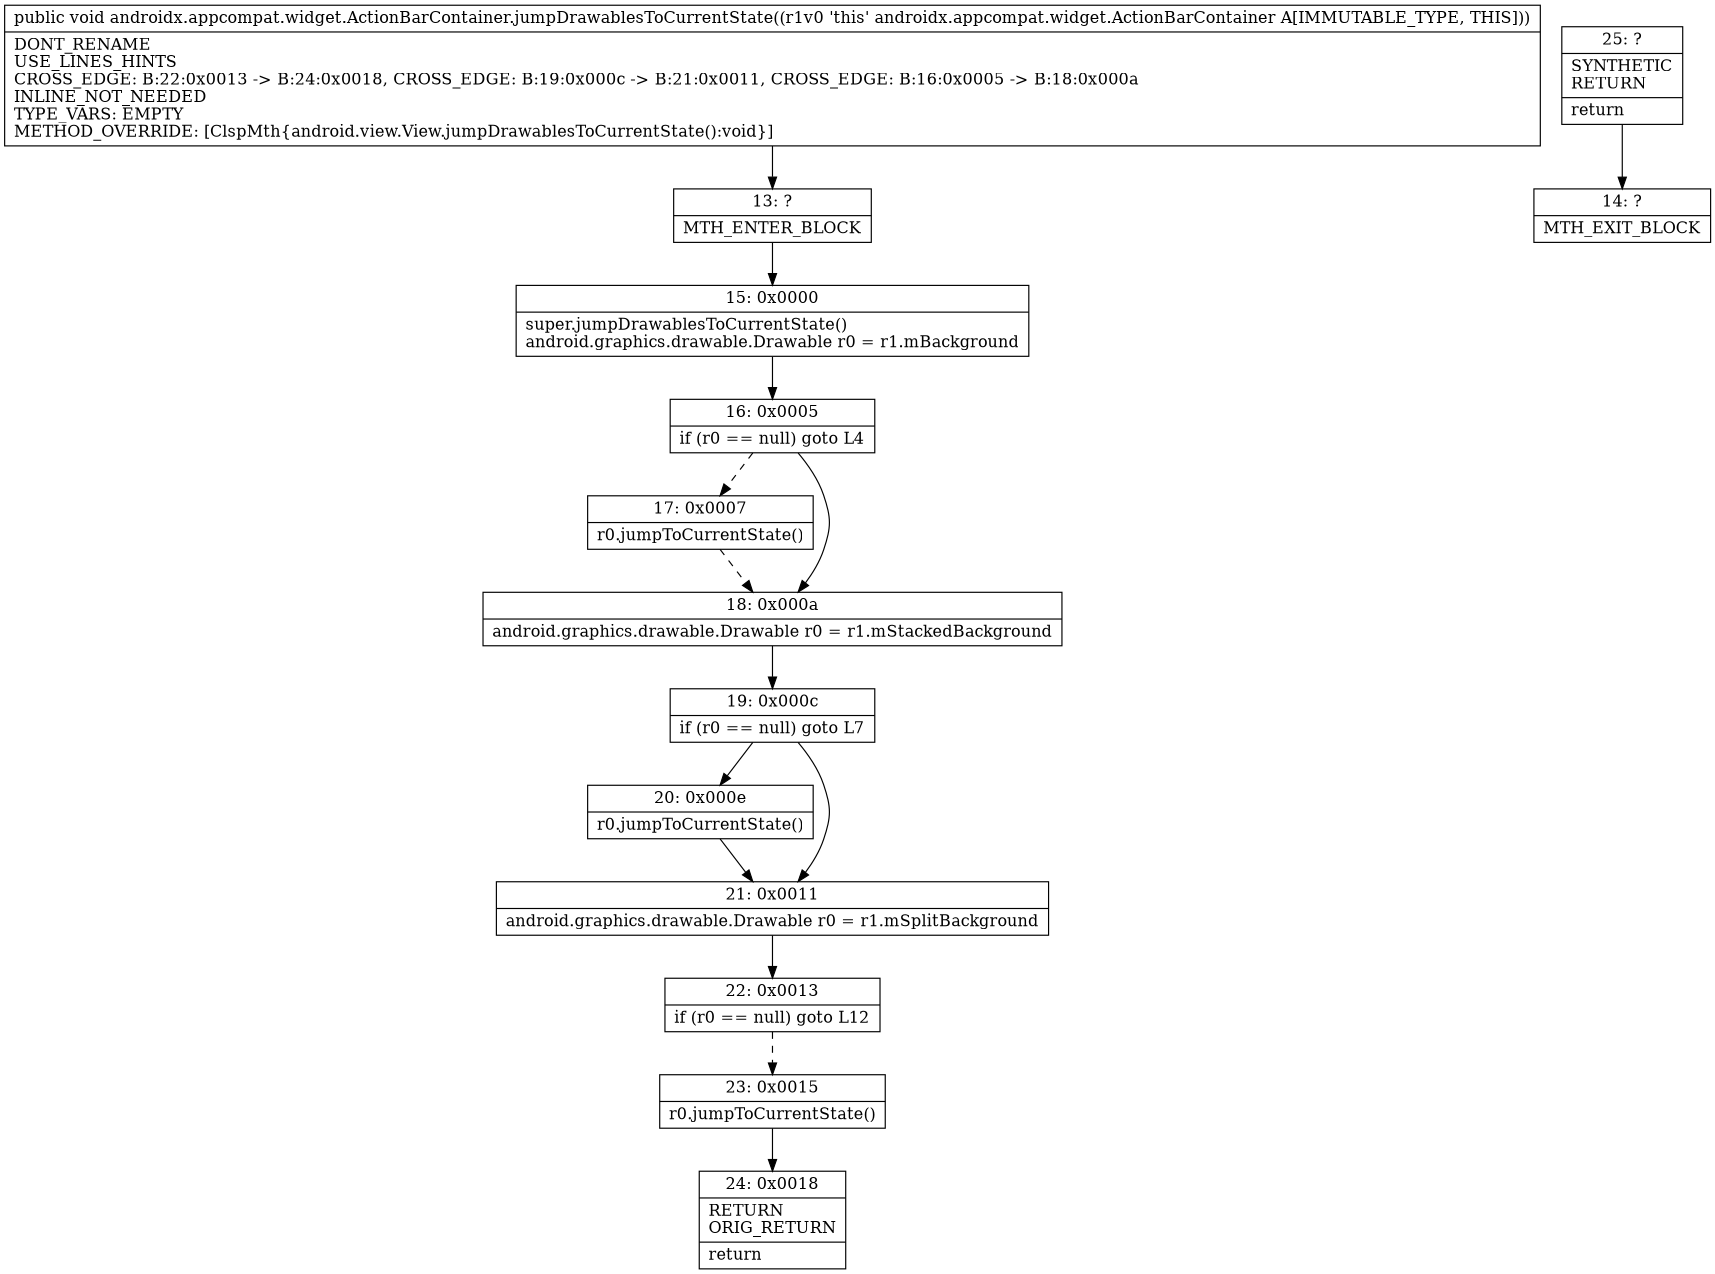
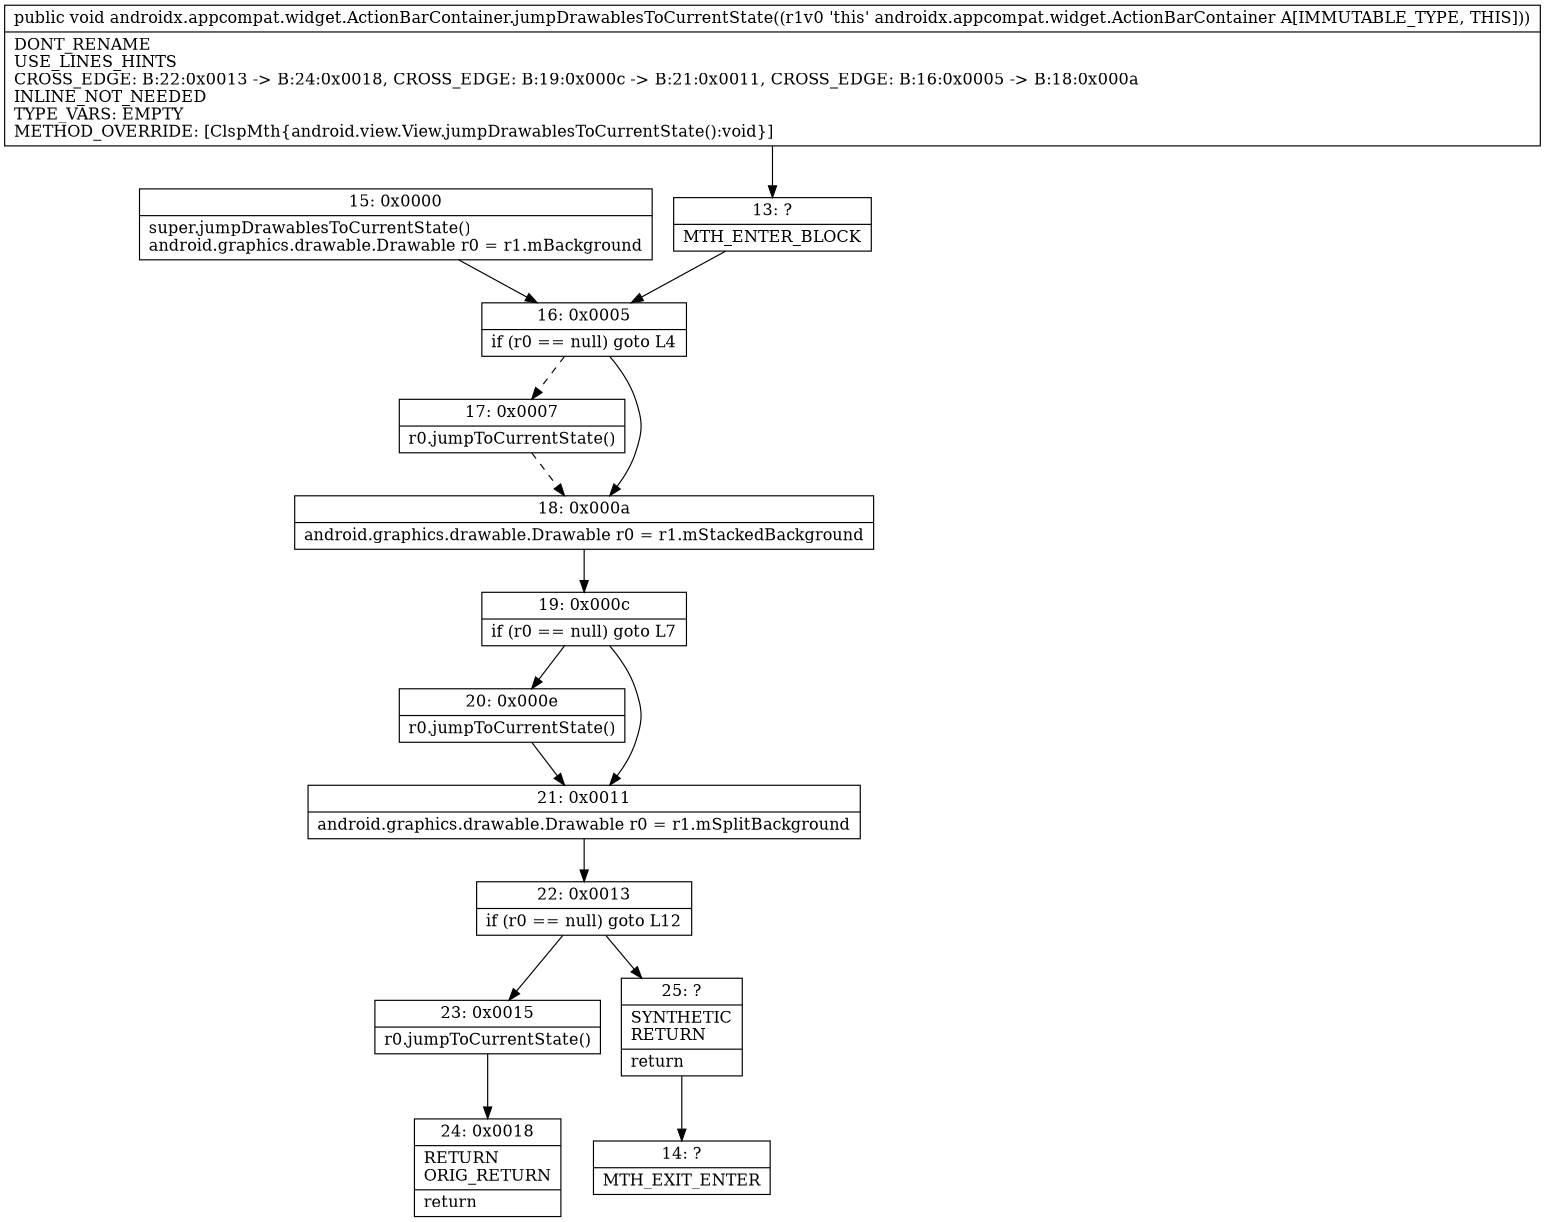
node "14: ?": text "MTH_EXIT_BLOCK" -> "MTH_EXIT_ENTER"
edge "13: ?" -> "15: 0x0000": now "13: ?" -> "16: 0x0005"
edge "22: 0x0013" -> "25: ?": added
edge "22: 0x0013" -> "23: 0x0015": style dashed -> solid
